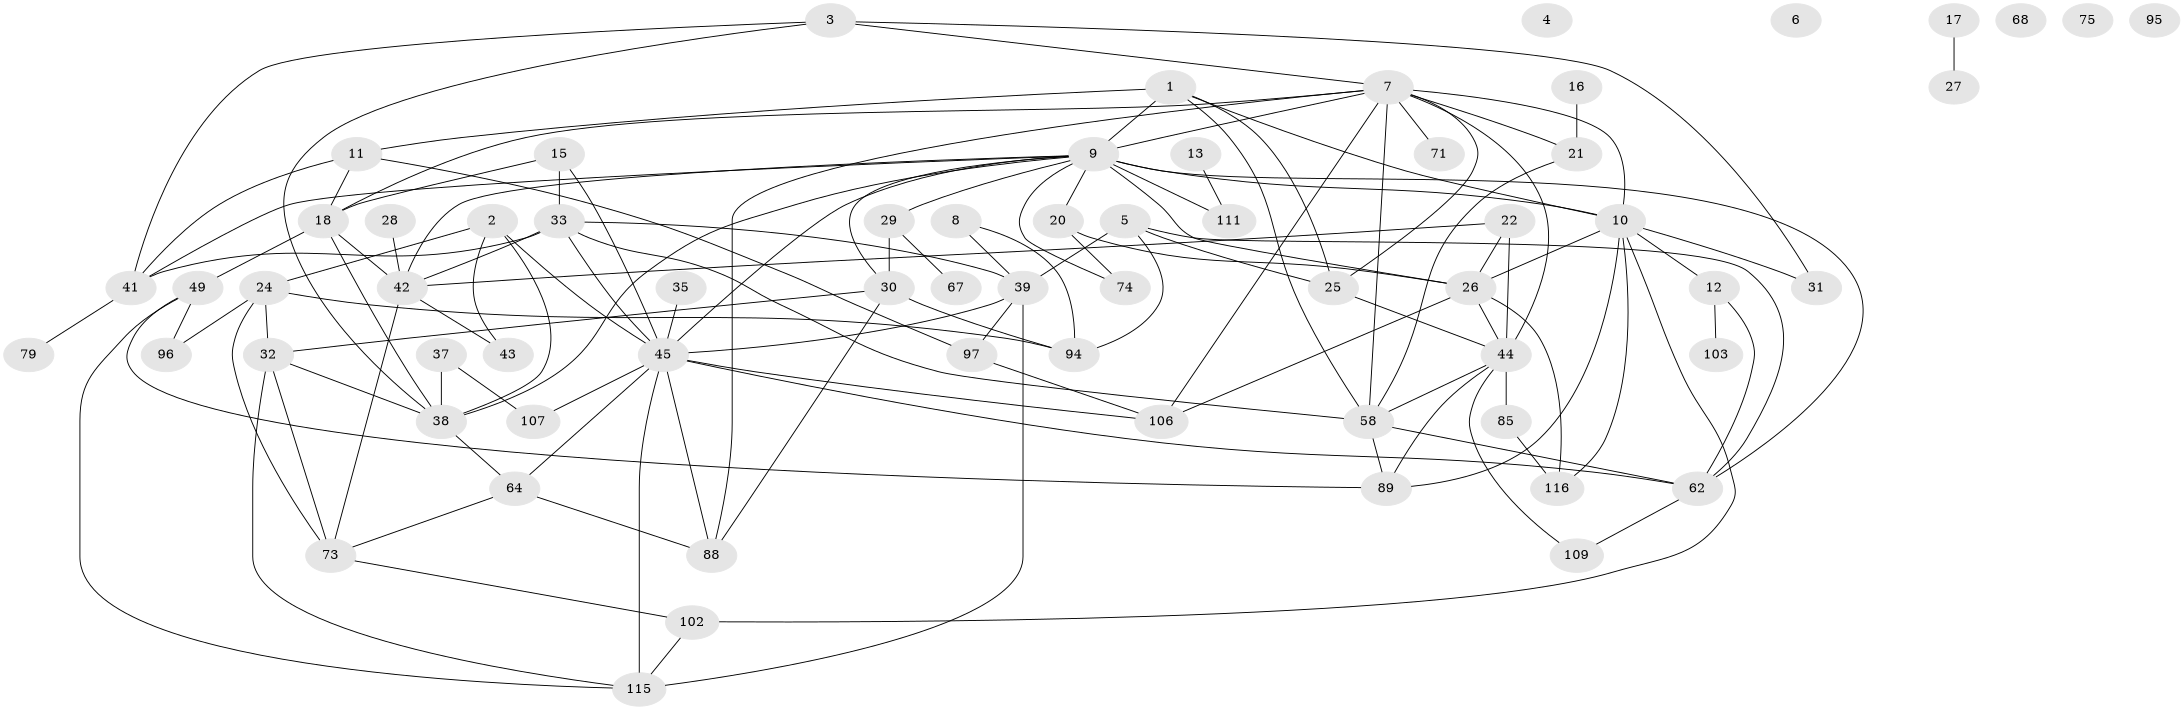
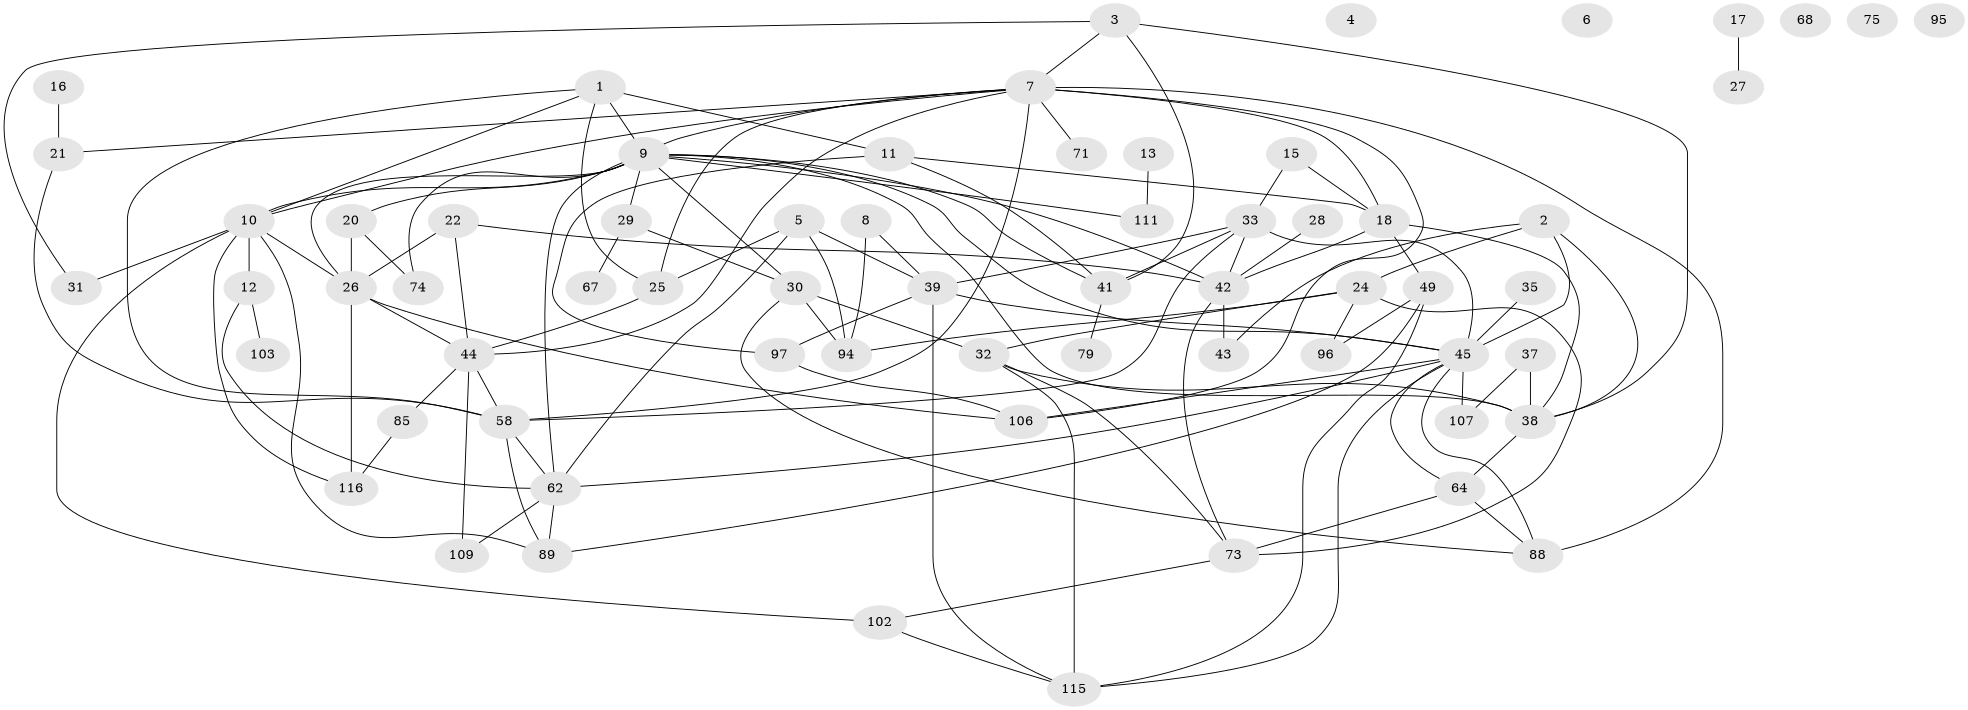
edge "15" -- "45": removed
edge "44" -- "89": now "62" -- "89"
